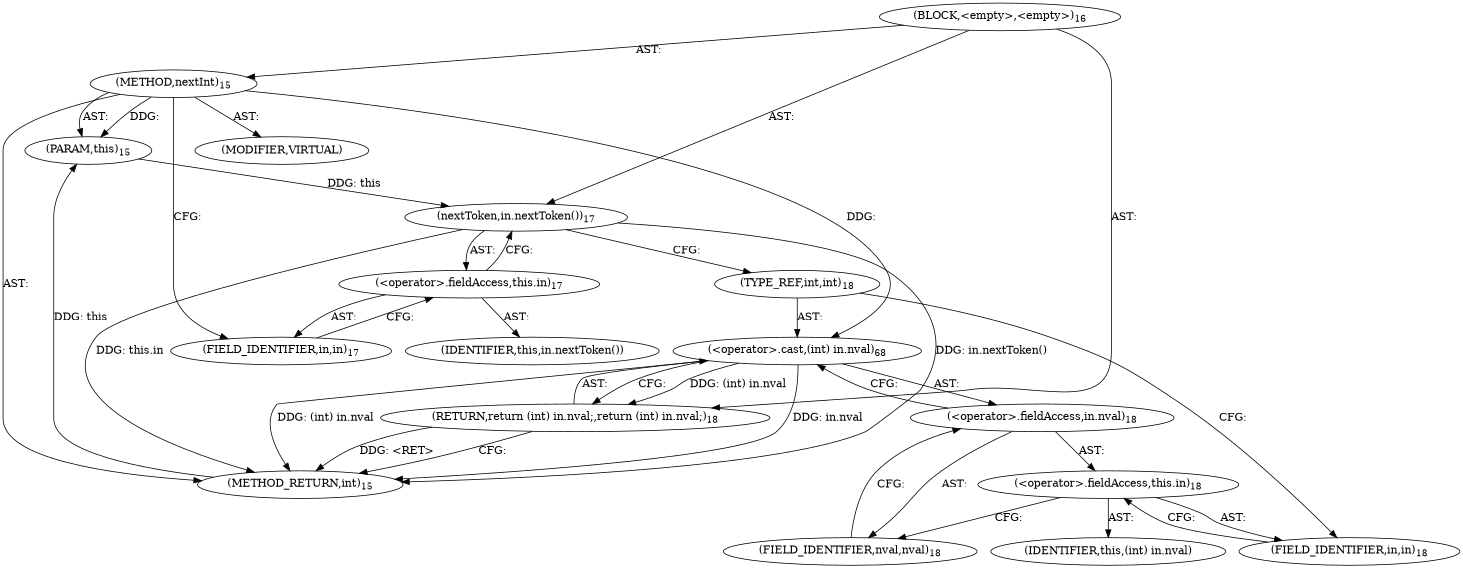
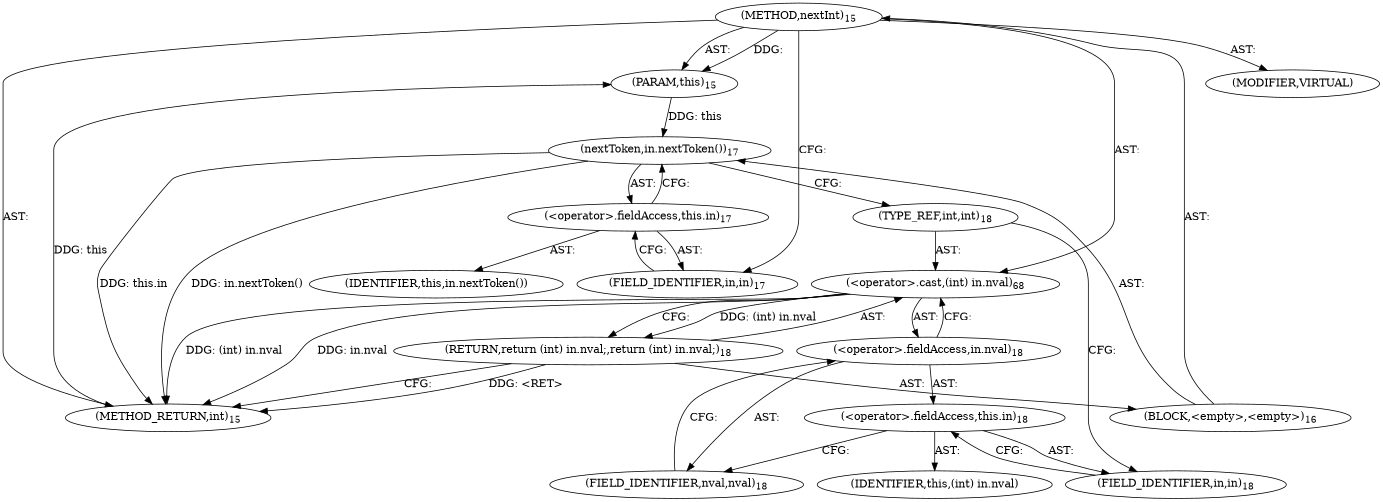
edge "(METHOD,nextInt)" -> "(<operator>.cast,(int) in.nval)": label "DDG: " -> "AST: "
edge "(BLOCK,<empty>,<empty>)" -> "(RETURN,return (int) in.nval;,return (int) in.nval;)": reversed
